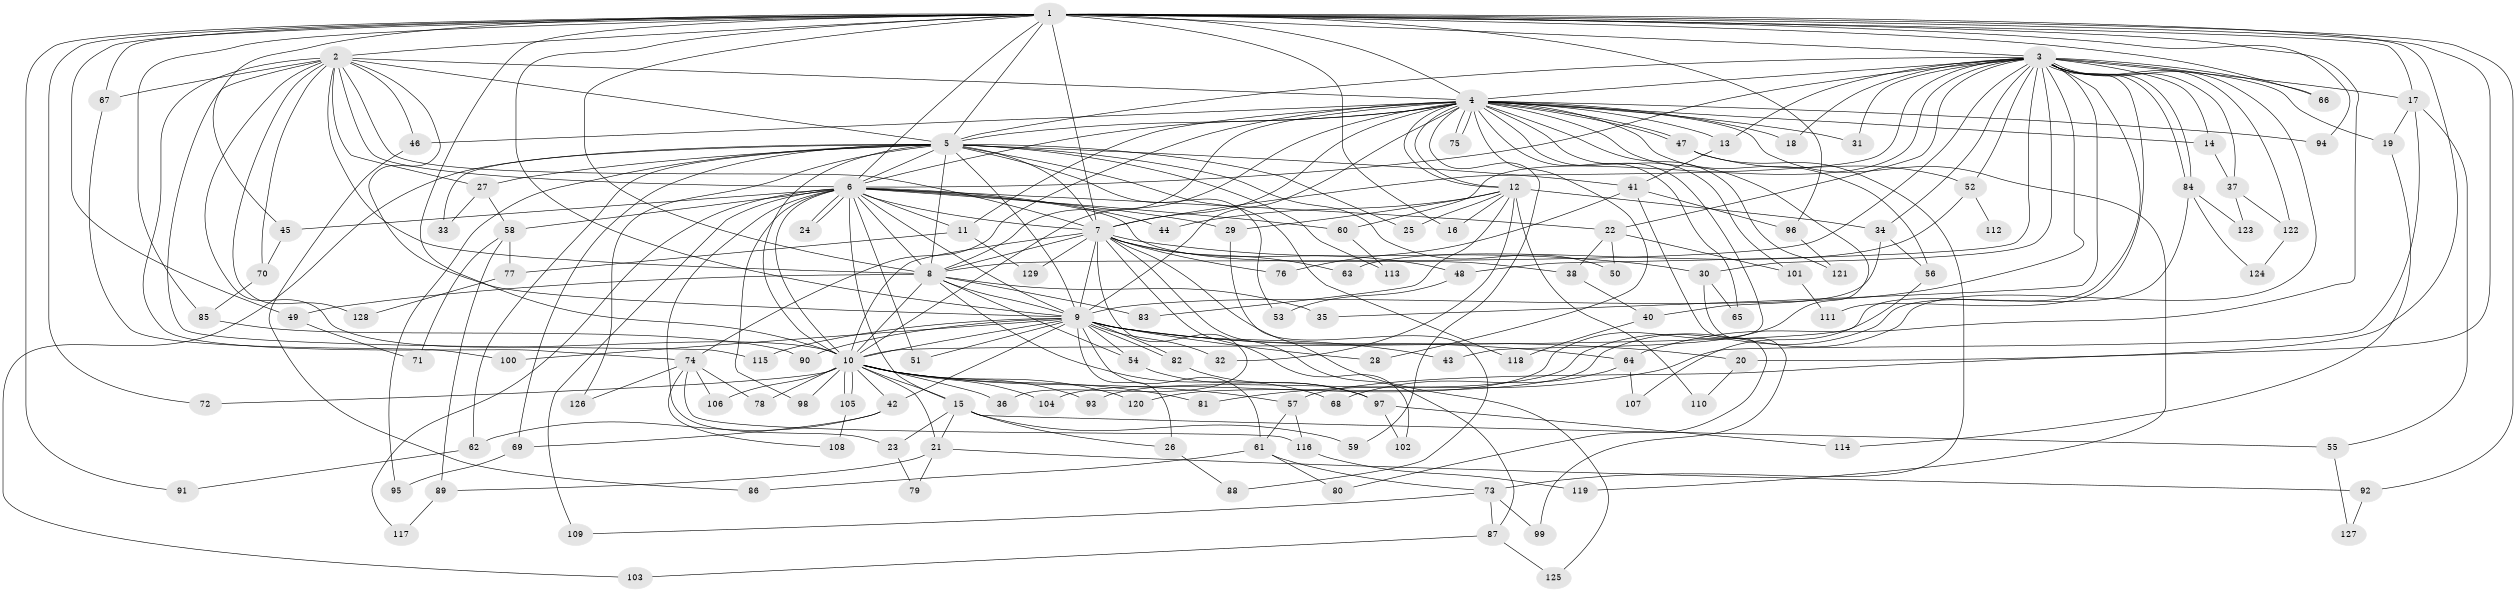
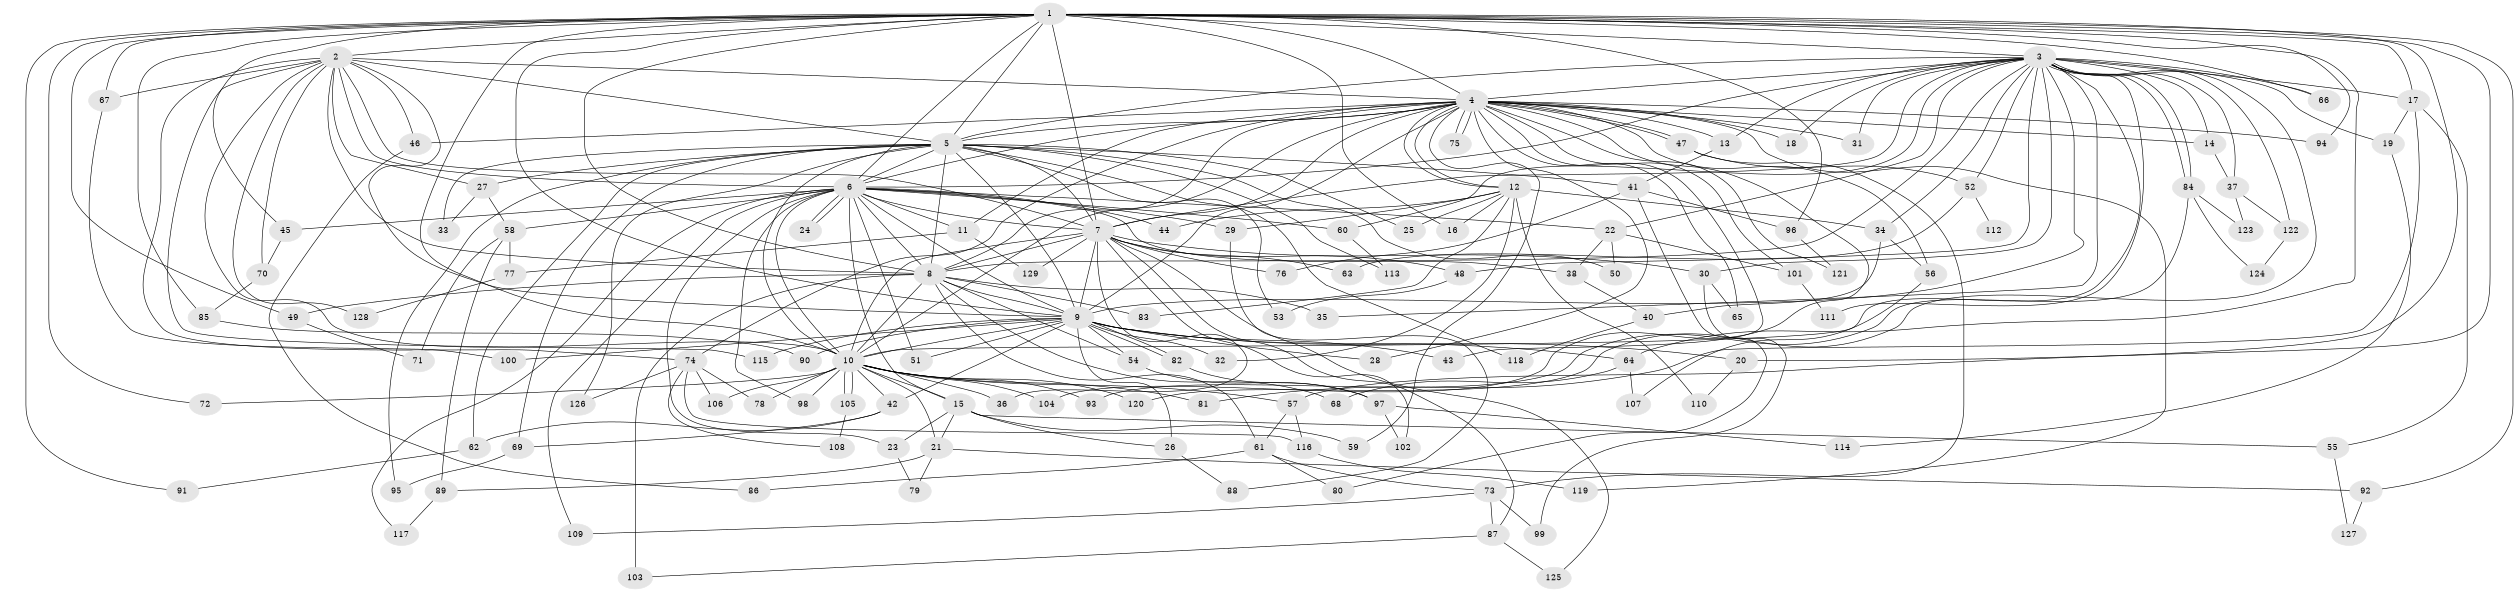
edge "5" -- "103": now "8" -- "103"
edge "9" -- "61": now "8" -- "61"
